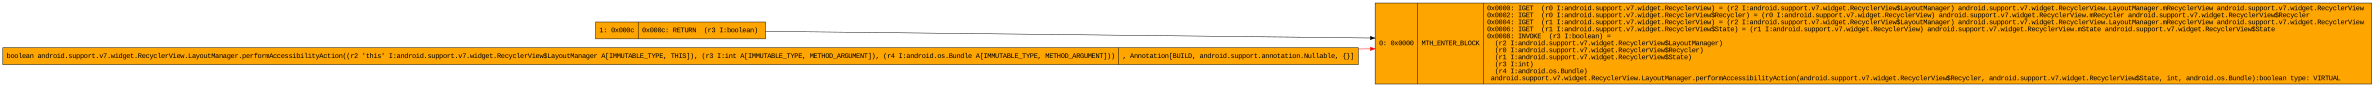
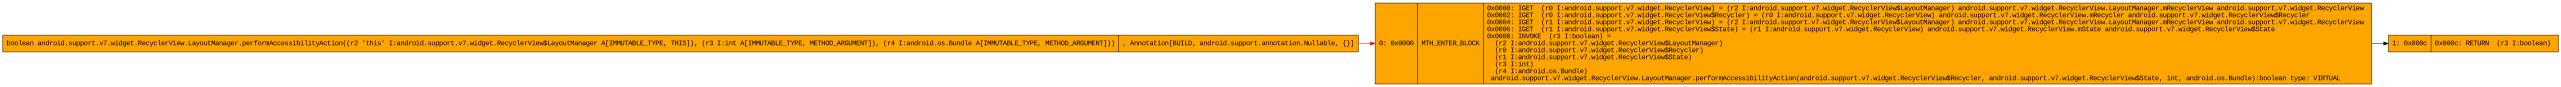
edge "1: 0x000c" -> "0: 0x0000": reversed
